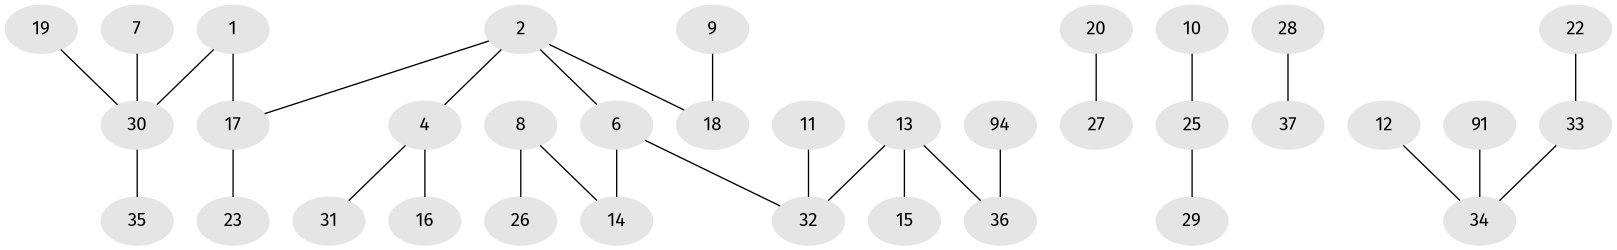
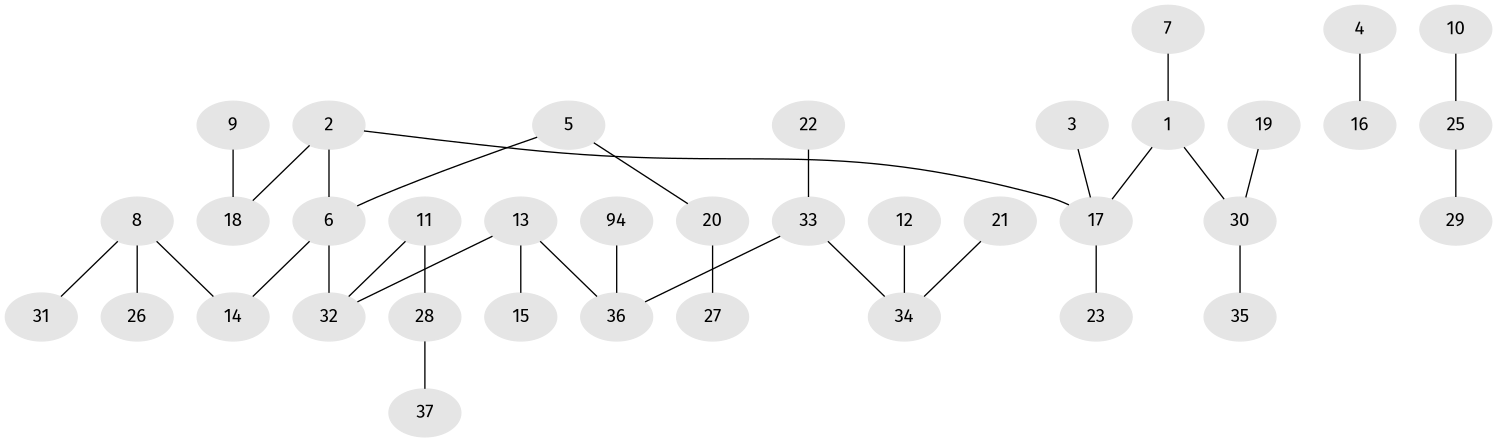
edge "7" -- "30": now "7" -- "1"
edge "2" -- "4": removed
node "5": added
node "3": added
node "91": label "91" -> "21"
edge "4" -- "31": now "8" -- "31"
edge "11" -- "28": added
edge "33" -- "36": added
